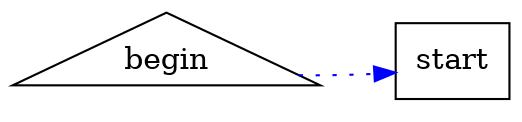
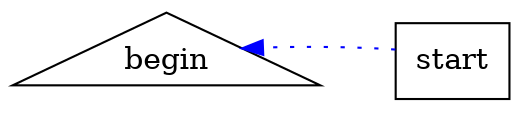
edge "begin" -> "start": reversed
